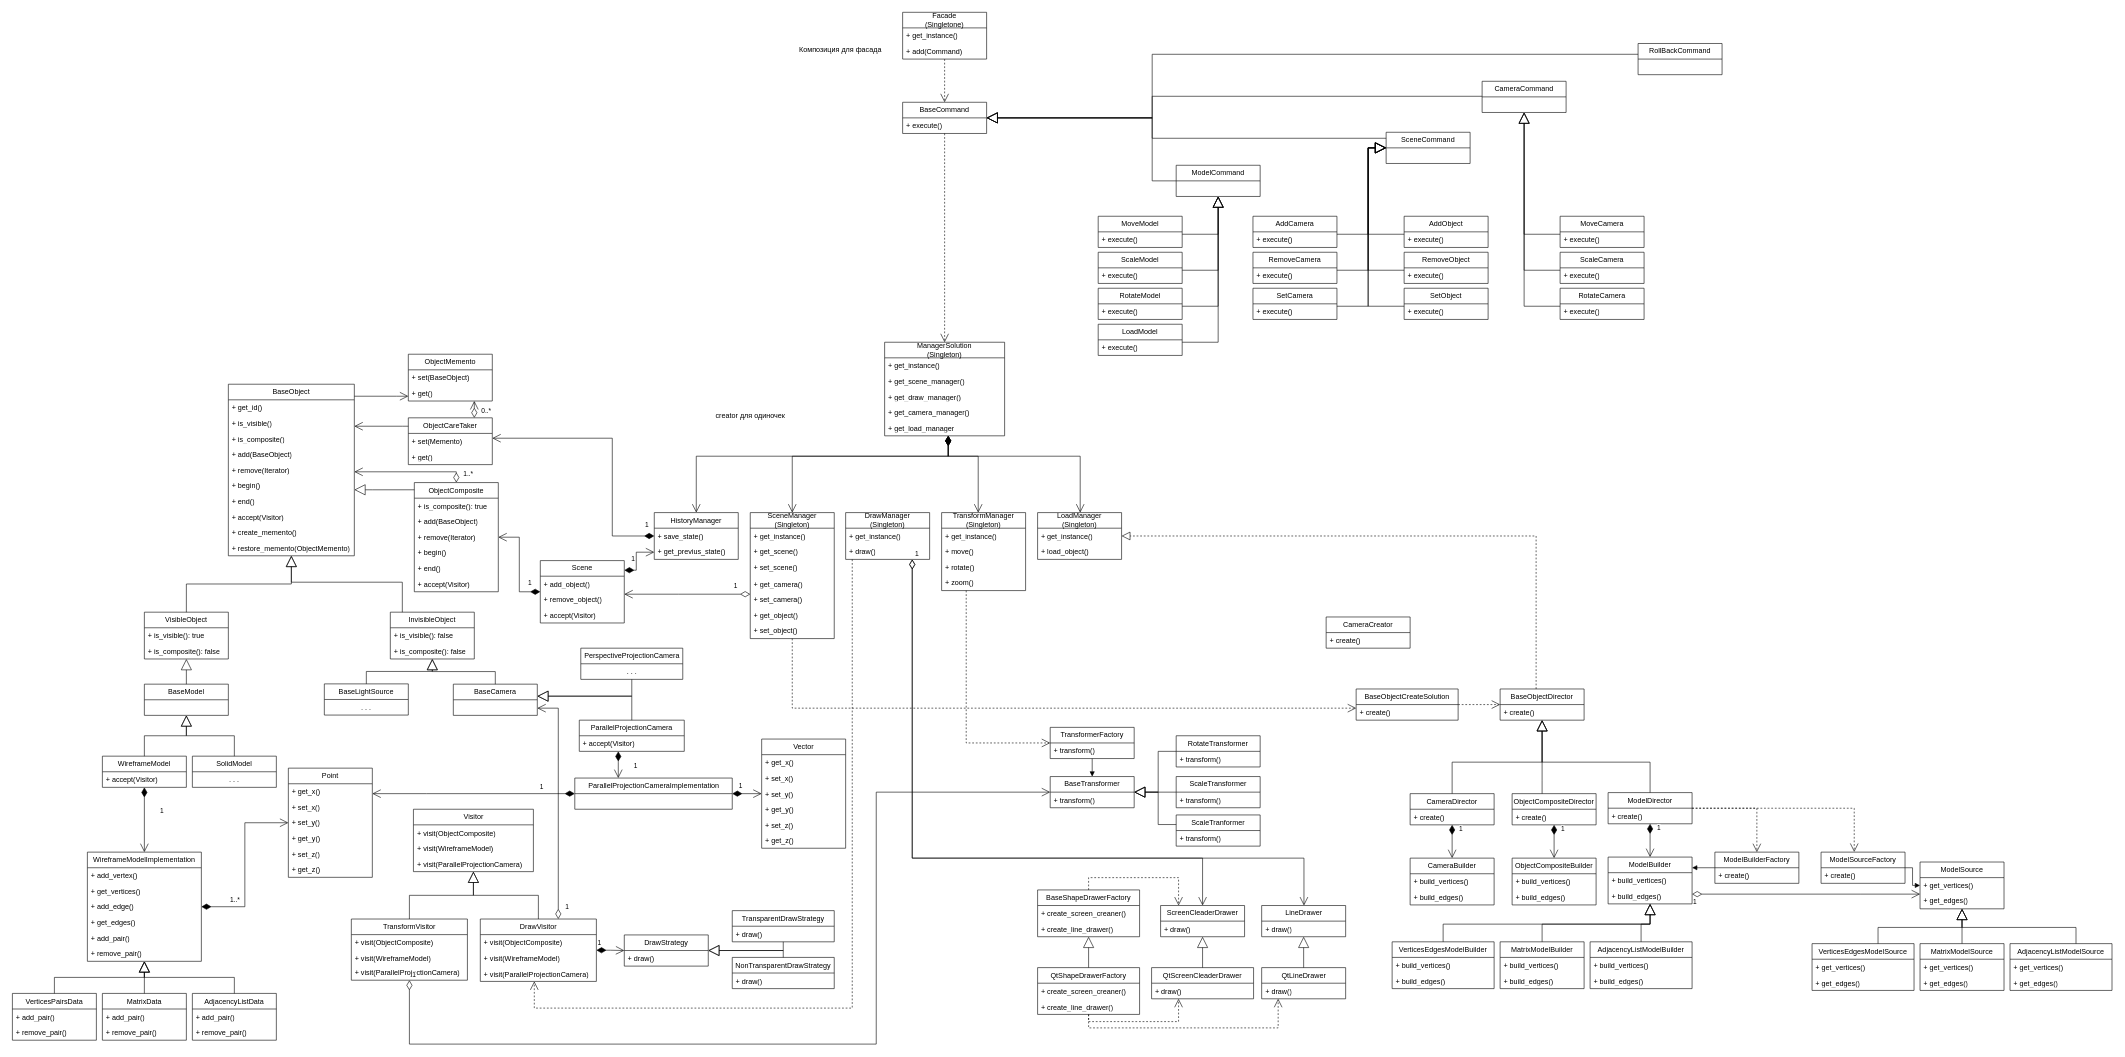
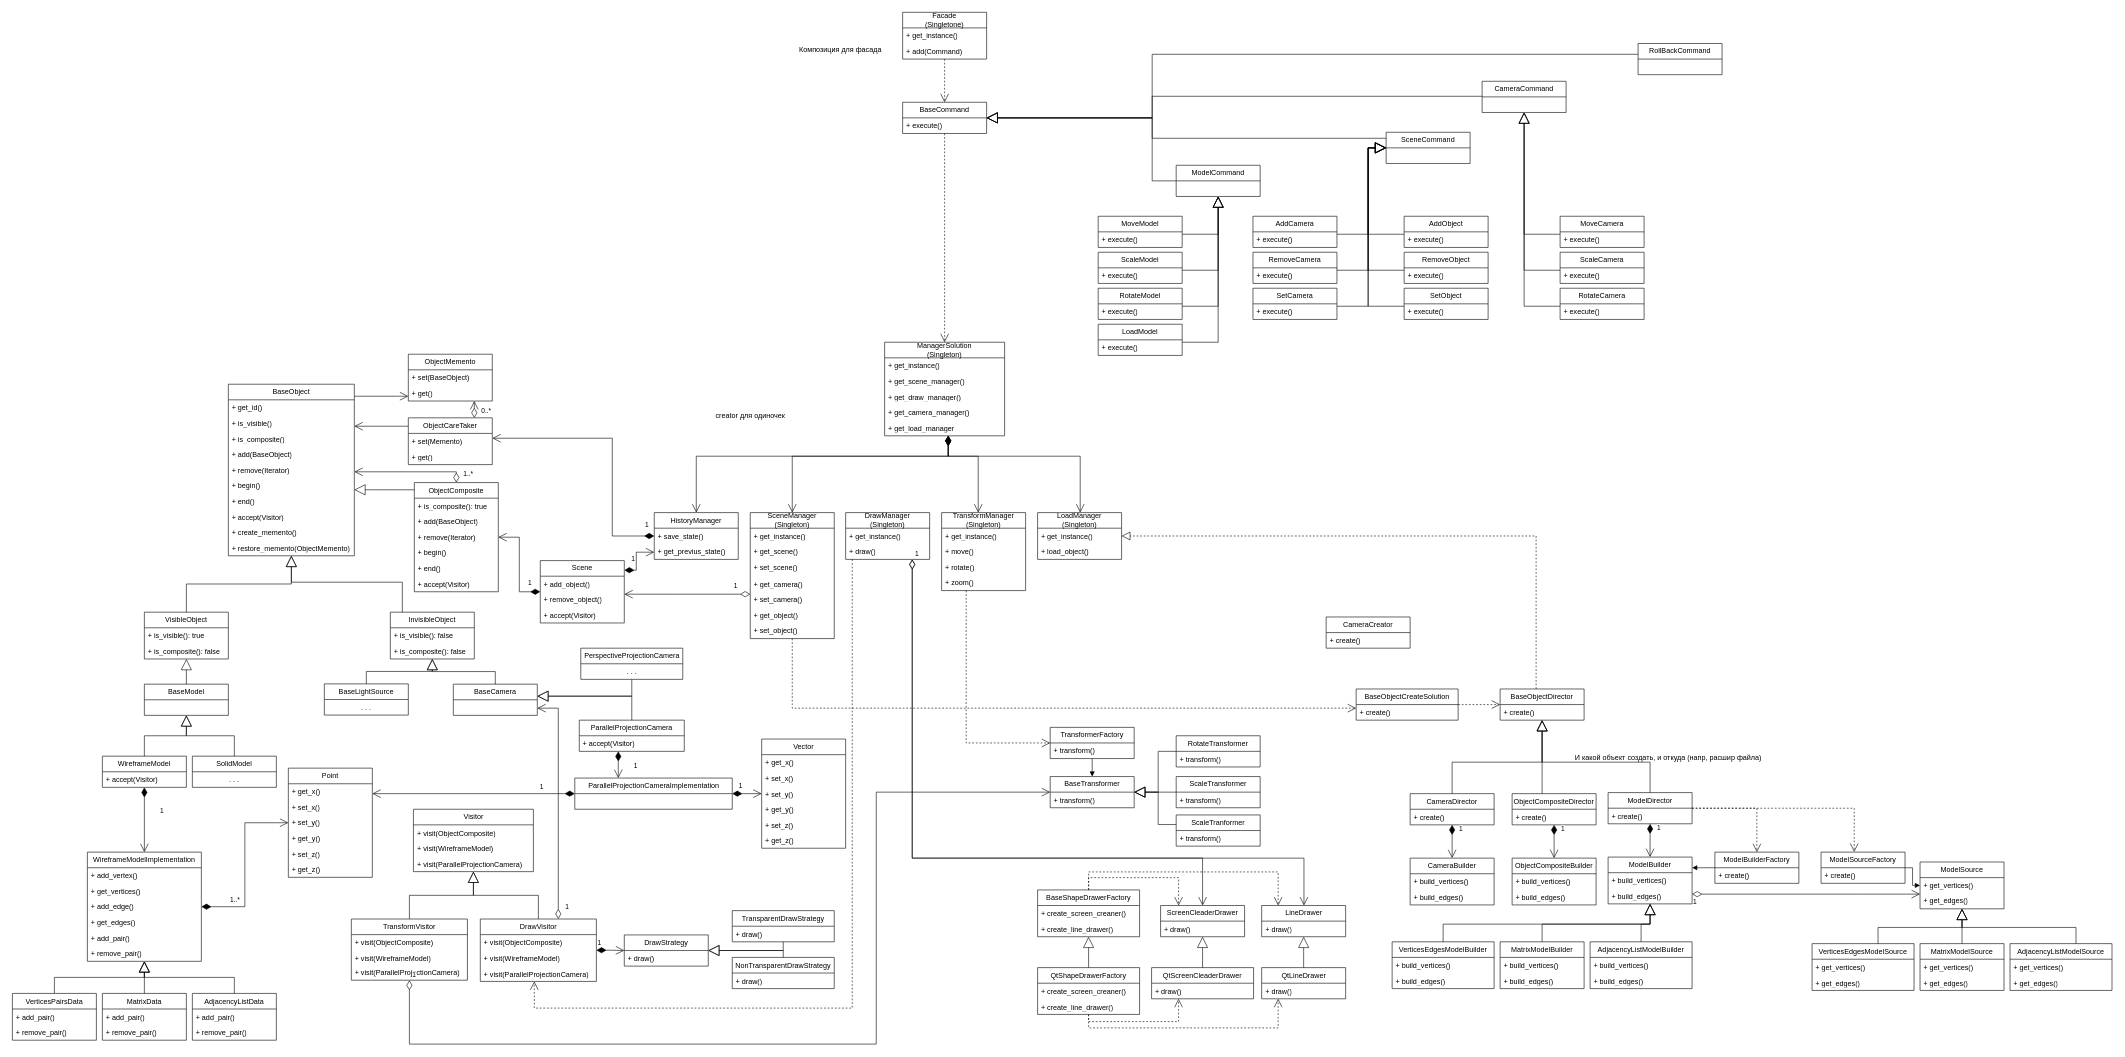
node "И какой объект создать, и откуда (напр, расшир файла)": added
edge "BaseShapeDrawerFactory" -> "LineDrawer": added
